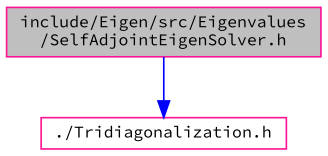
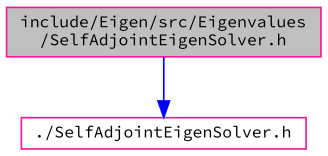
node "./Tridiagonalization.h": label "./Tridiagonalization.h" -> "./SelfAdjointEigenSolver.h"
